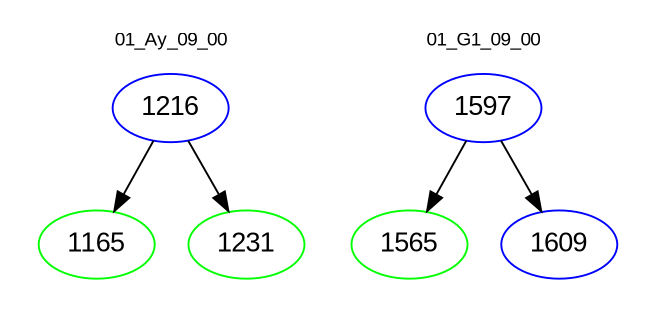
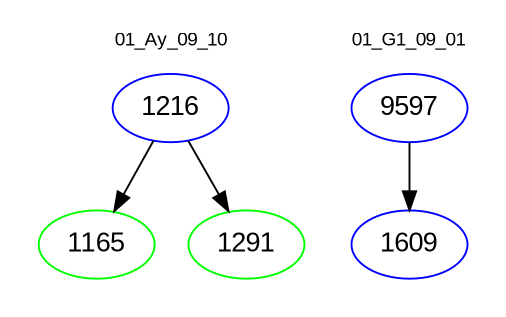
cluster "01_Ay_09_00": label "01_Ay_09_00" -> "01_Ay_09_10"
cluster "01_G1_09_00": label "01_G1_09_00" -> "01_G1_09_01"
node "1597": label "1597" -> "9597"
node "1231": label "1231" -> "1291"
node "1565": removed
